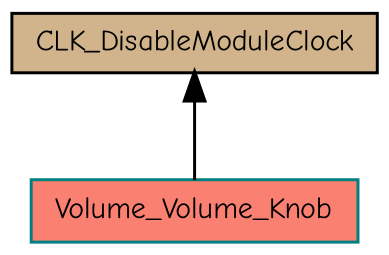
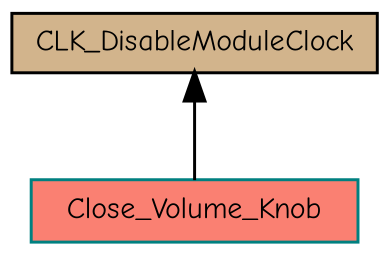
node "Volume_Volume_Knob": label "Volume_Volume_Knob" -> "Close_Volume_Knob"
